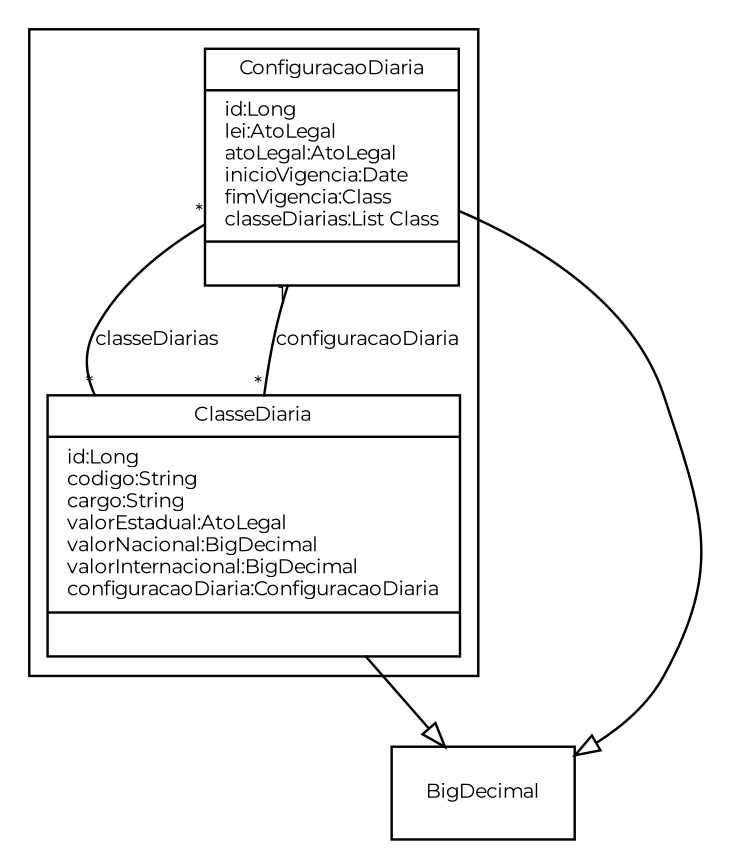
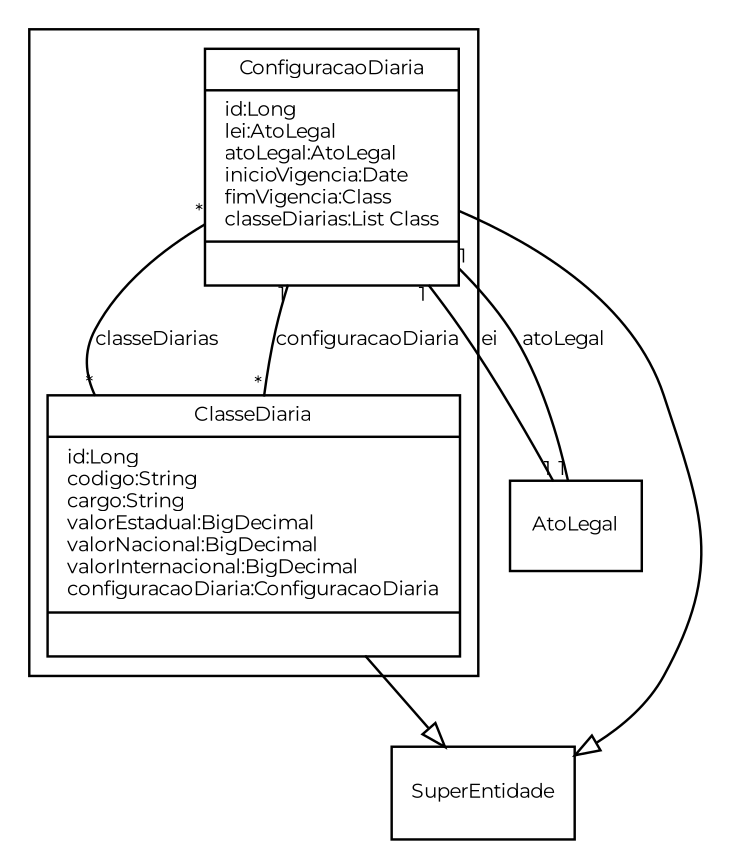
node "ClasseDiaria": text "valorEstadual:AtoLegal" -> "valorEstadual:BigDecimal"
node "AtoLegal": added
node "BigDecimal": label "BigDecimal" -> "SuperEntidade"
